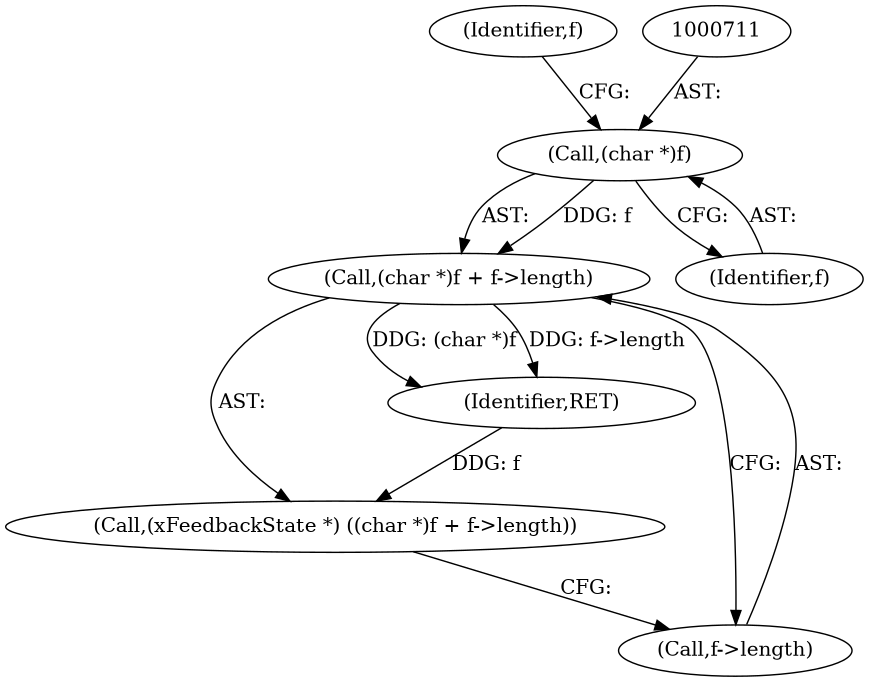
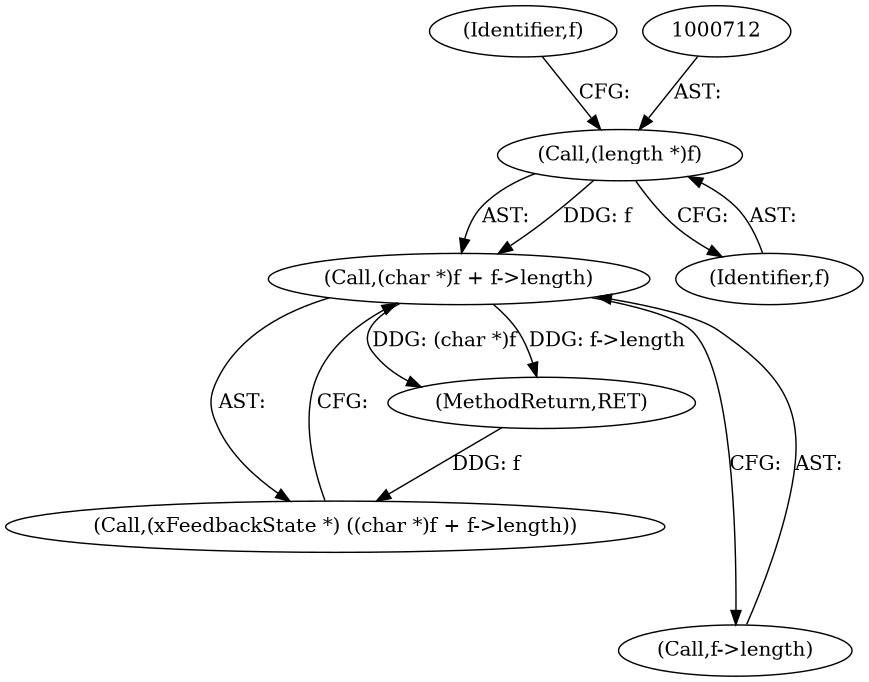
node "1000711": label "1000711" -> "1000712"
node "(Call,(char *)f)": label "(Call,(char *)f)" -> "(Call,(length *)f)"
node "(Identifier,RET)": label "(Identifier,RET)" -> "(MethodReturn,RET)"
edge "(Call,(xFeedbackState *) ((char *)f + f->length))" -> "(Call,f->length)": now "(Call,(xFeedbackState *) ((char *)f + f->length))" -> "(Call,(char *)f + f->length)"
